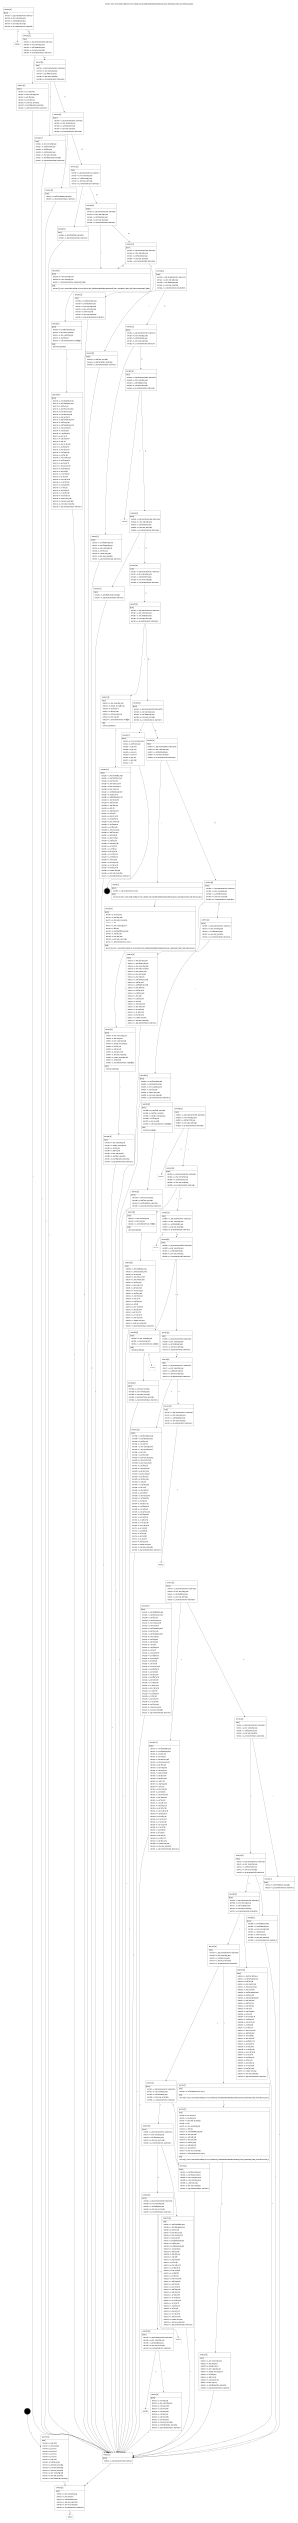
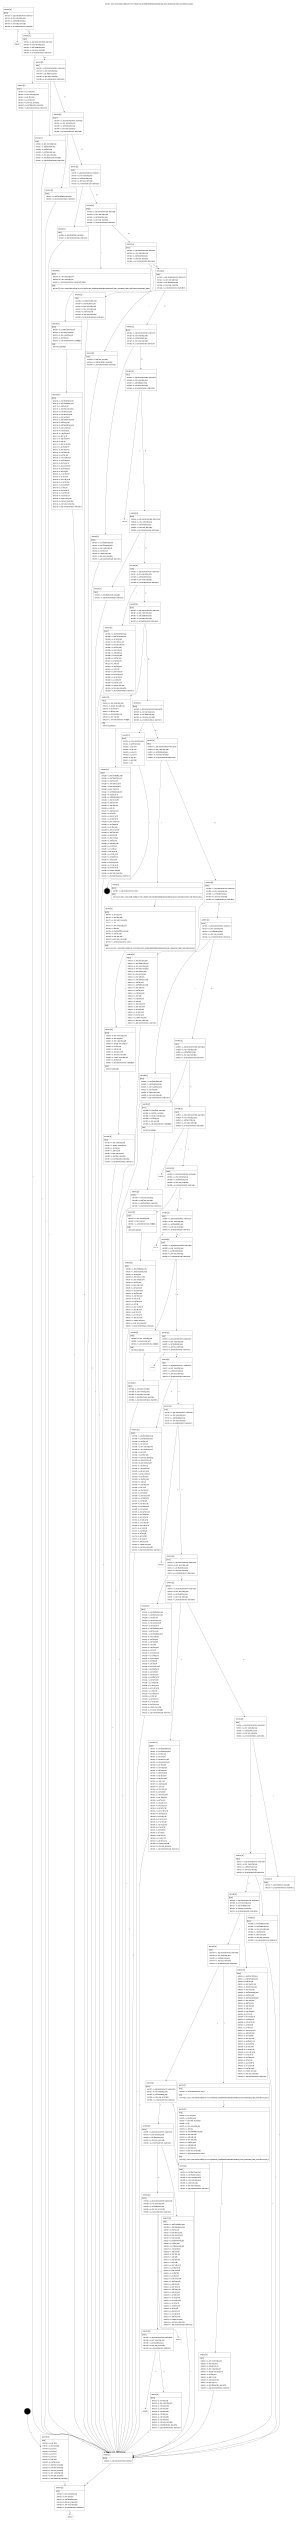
edge "0x401a34 [28]" -> "0x4020e9 [13]": now "0x401a34 [28]" -> "0x401a50 [28]"
node "0x402096 [83]": added
node "0x401b68 [28]": added
edge "0x401d9d [13]" -> "0x401d85": now "0x401bf4 [28]" -> "0x401d85"
node "0x401c48 [28]": added
